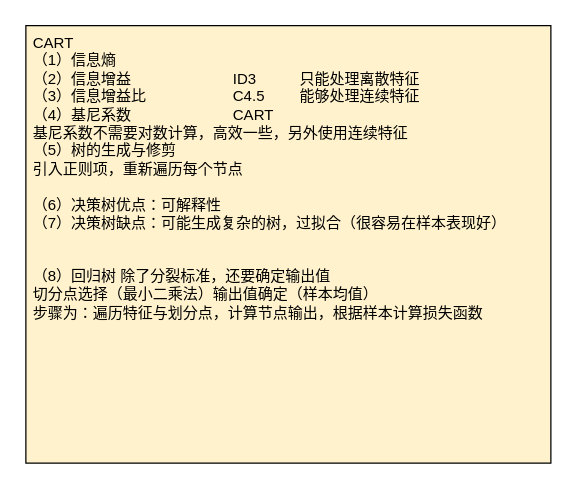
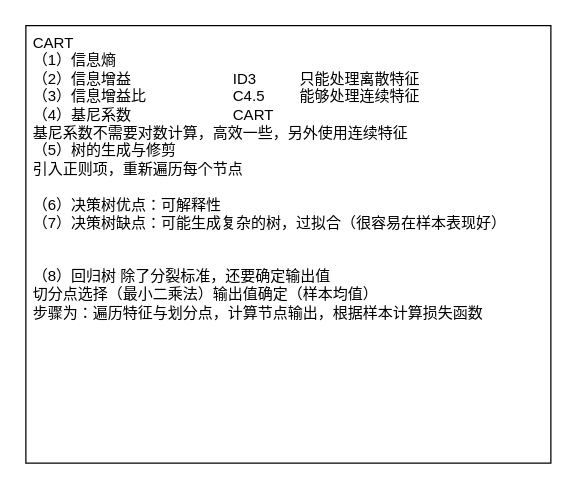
node "CART （1）信息熵 （2）信息增益 ID3 只能处理离散特征 （3）信息增益比 C4.5 能够处理连续特征 （4）基尼系数 CART 基尼系数不需要对数计算，高效一些，另外使用连续特征 （5）树的生成与修剪 引入正则项，重新遍历每个节点 （6）决策树优点：可解释性 （7）决策树缺点：可能生成复杂的树，过拟合（很容易在样本表现好） （8）回归树 除了分裂标准，还要确定输出值 切分点选择（最小二乘法）输出值确定（样本均值） 步骤为：遍历特征与划分点，计算节点输出，根据样本计算损失函数": fillcolor #fff2cc -> #ffffff
